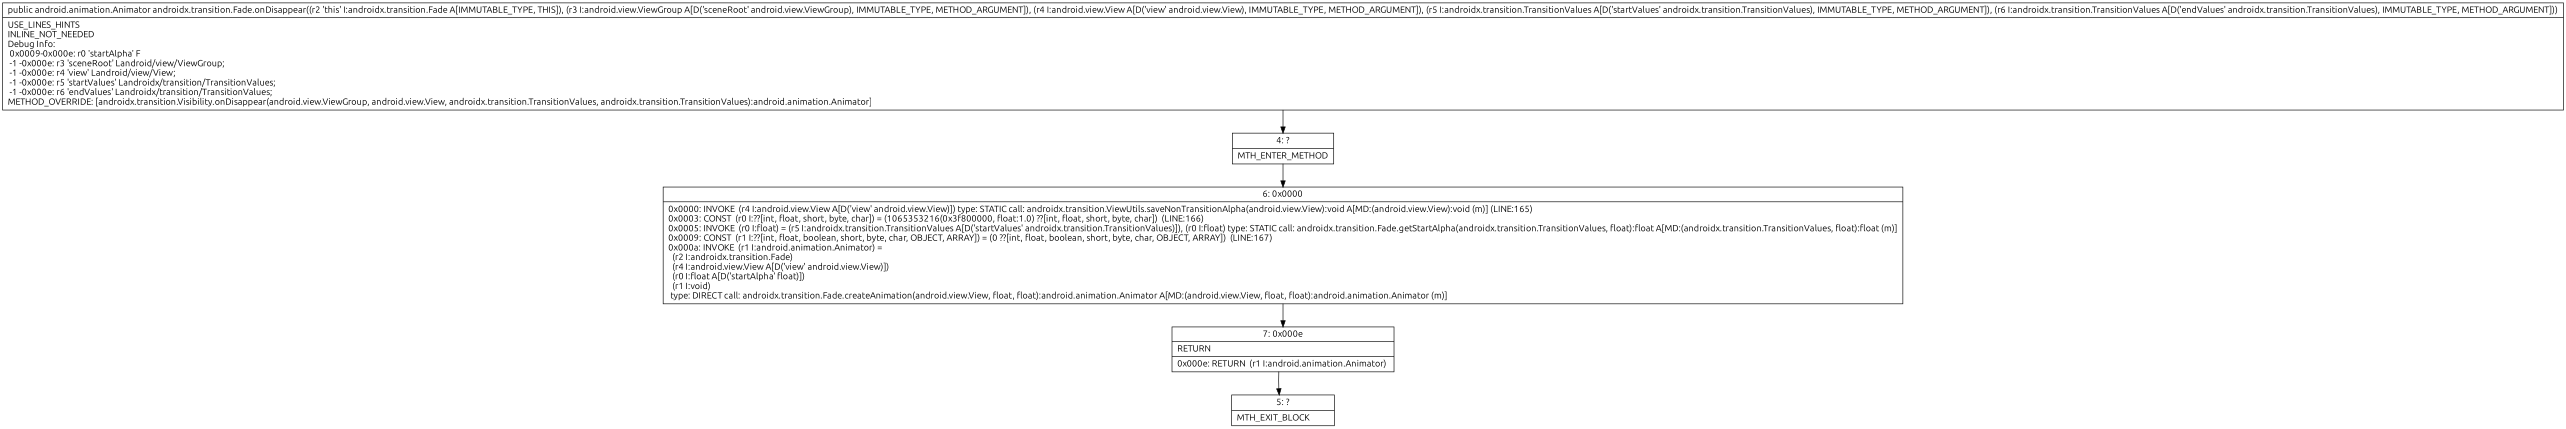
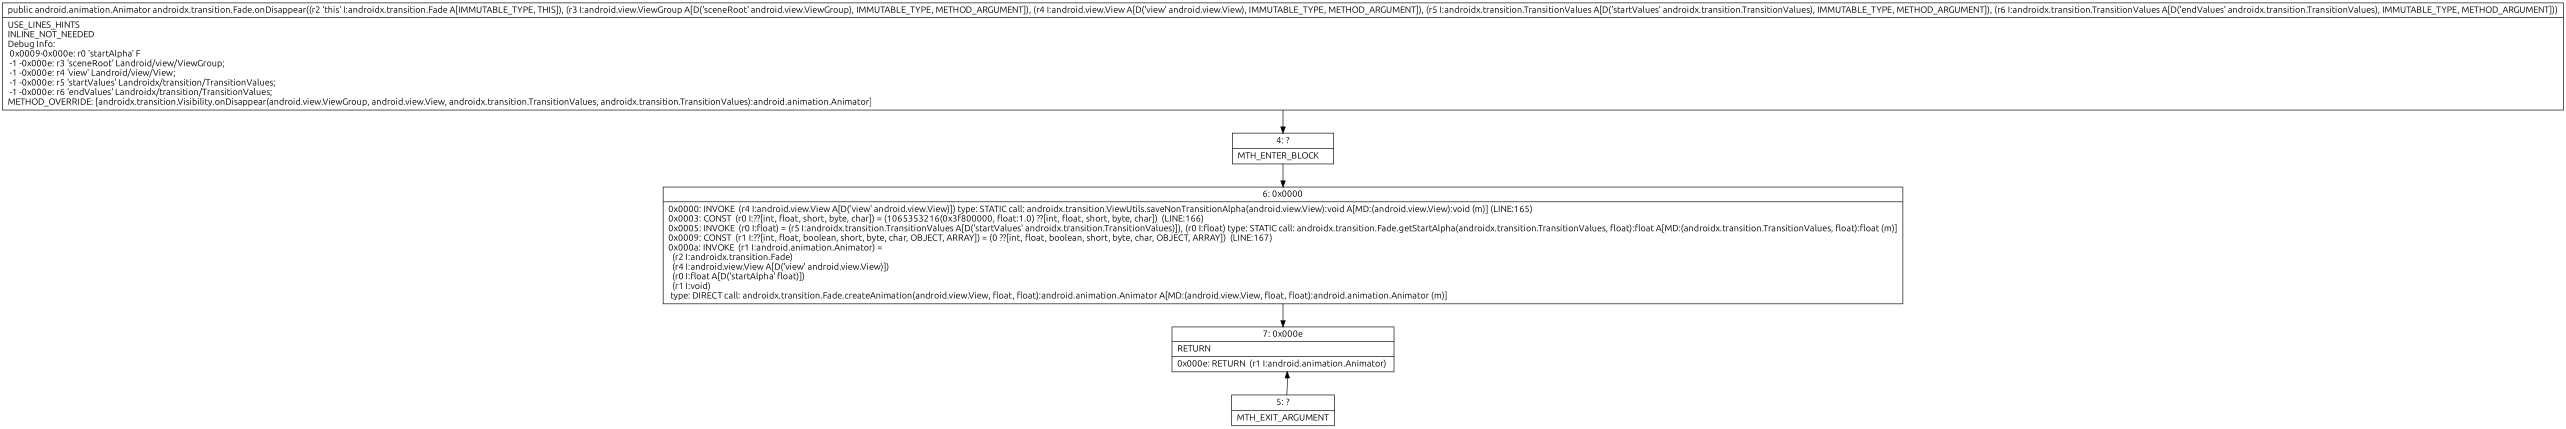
node "4: ?": text "MTH_ENTER_METHOD" -> "MTH_ENTER_BLOCK"
edge "7: 0x000e" -> "5: ?": reversed
node "5: ?": text "MTH_EXIT_BLOCK" -> "MTH_EXIT_ARGUMENT"
